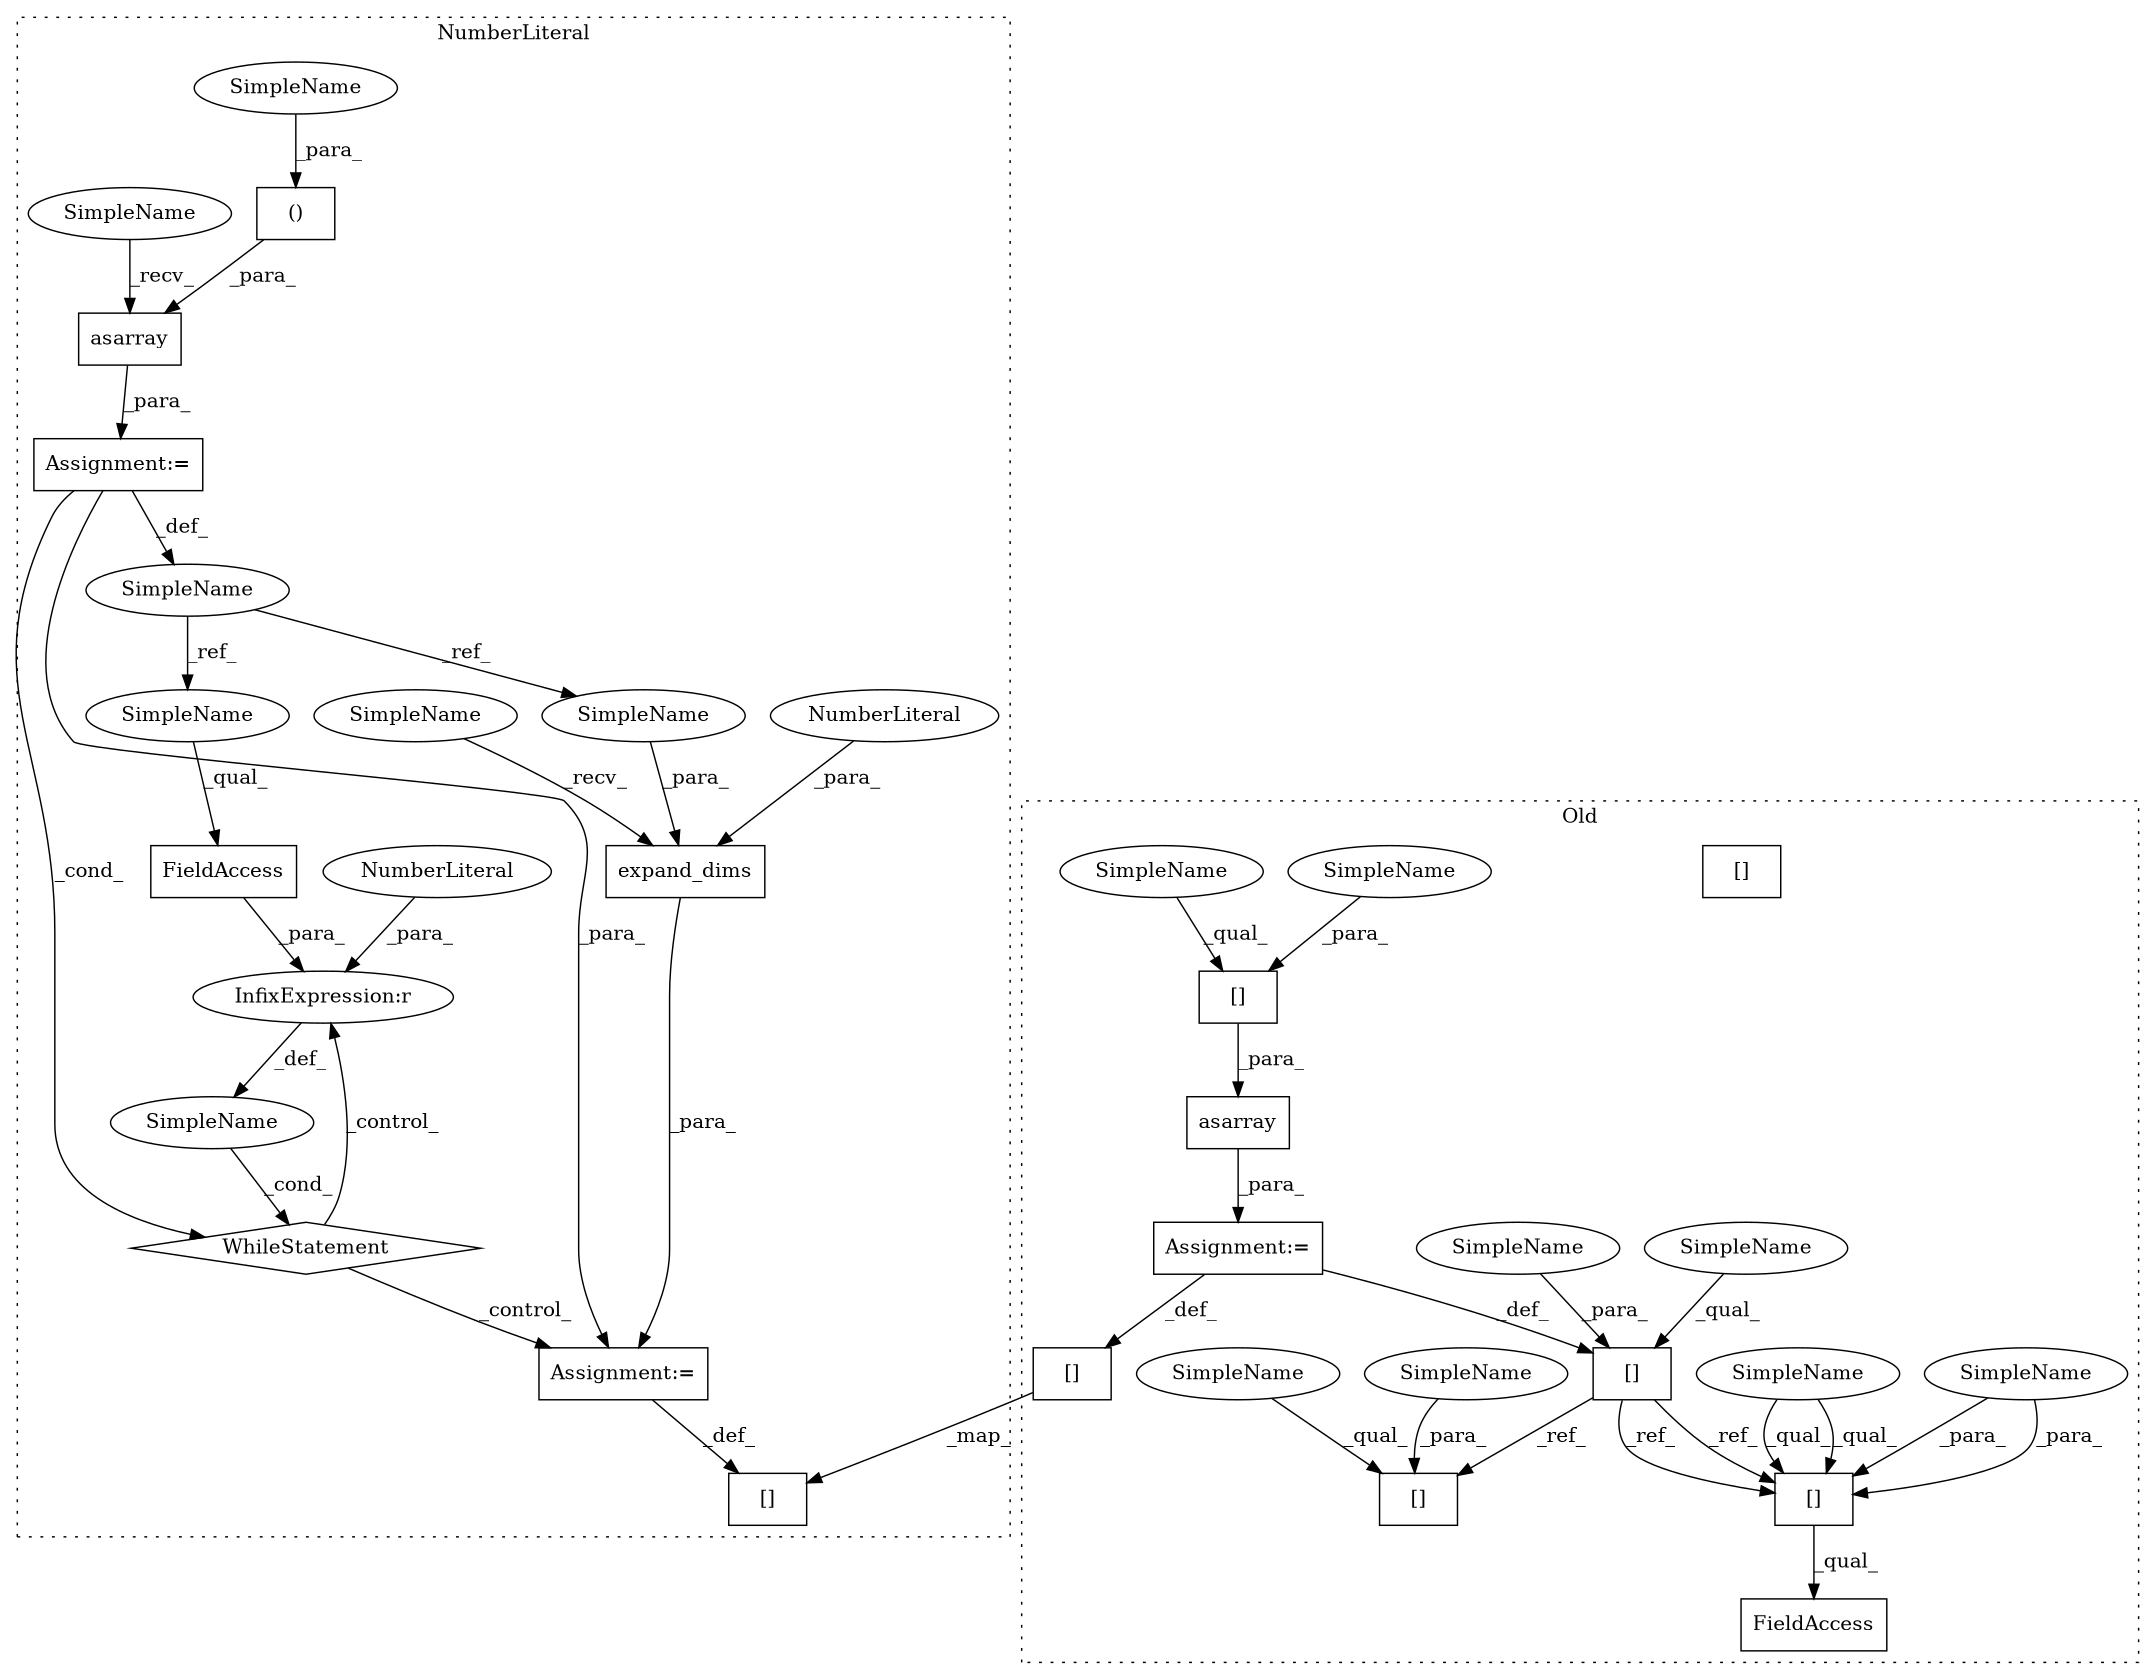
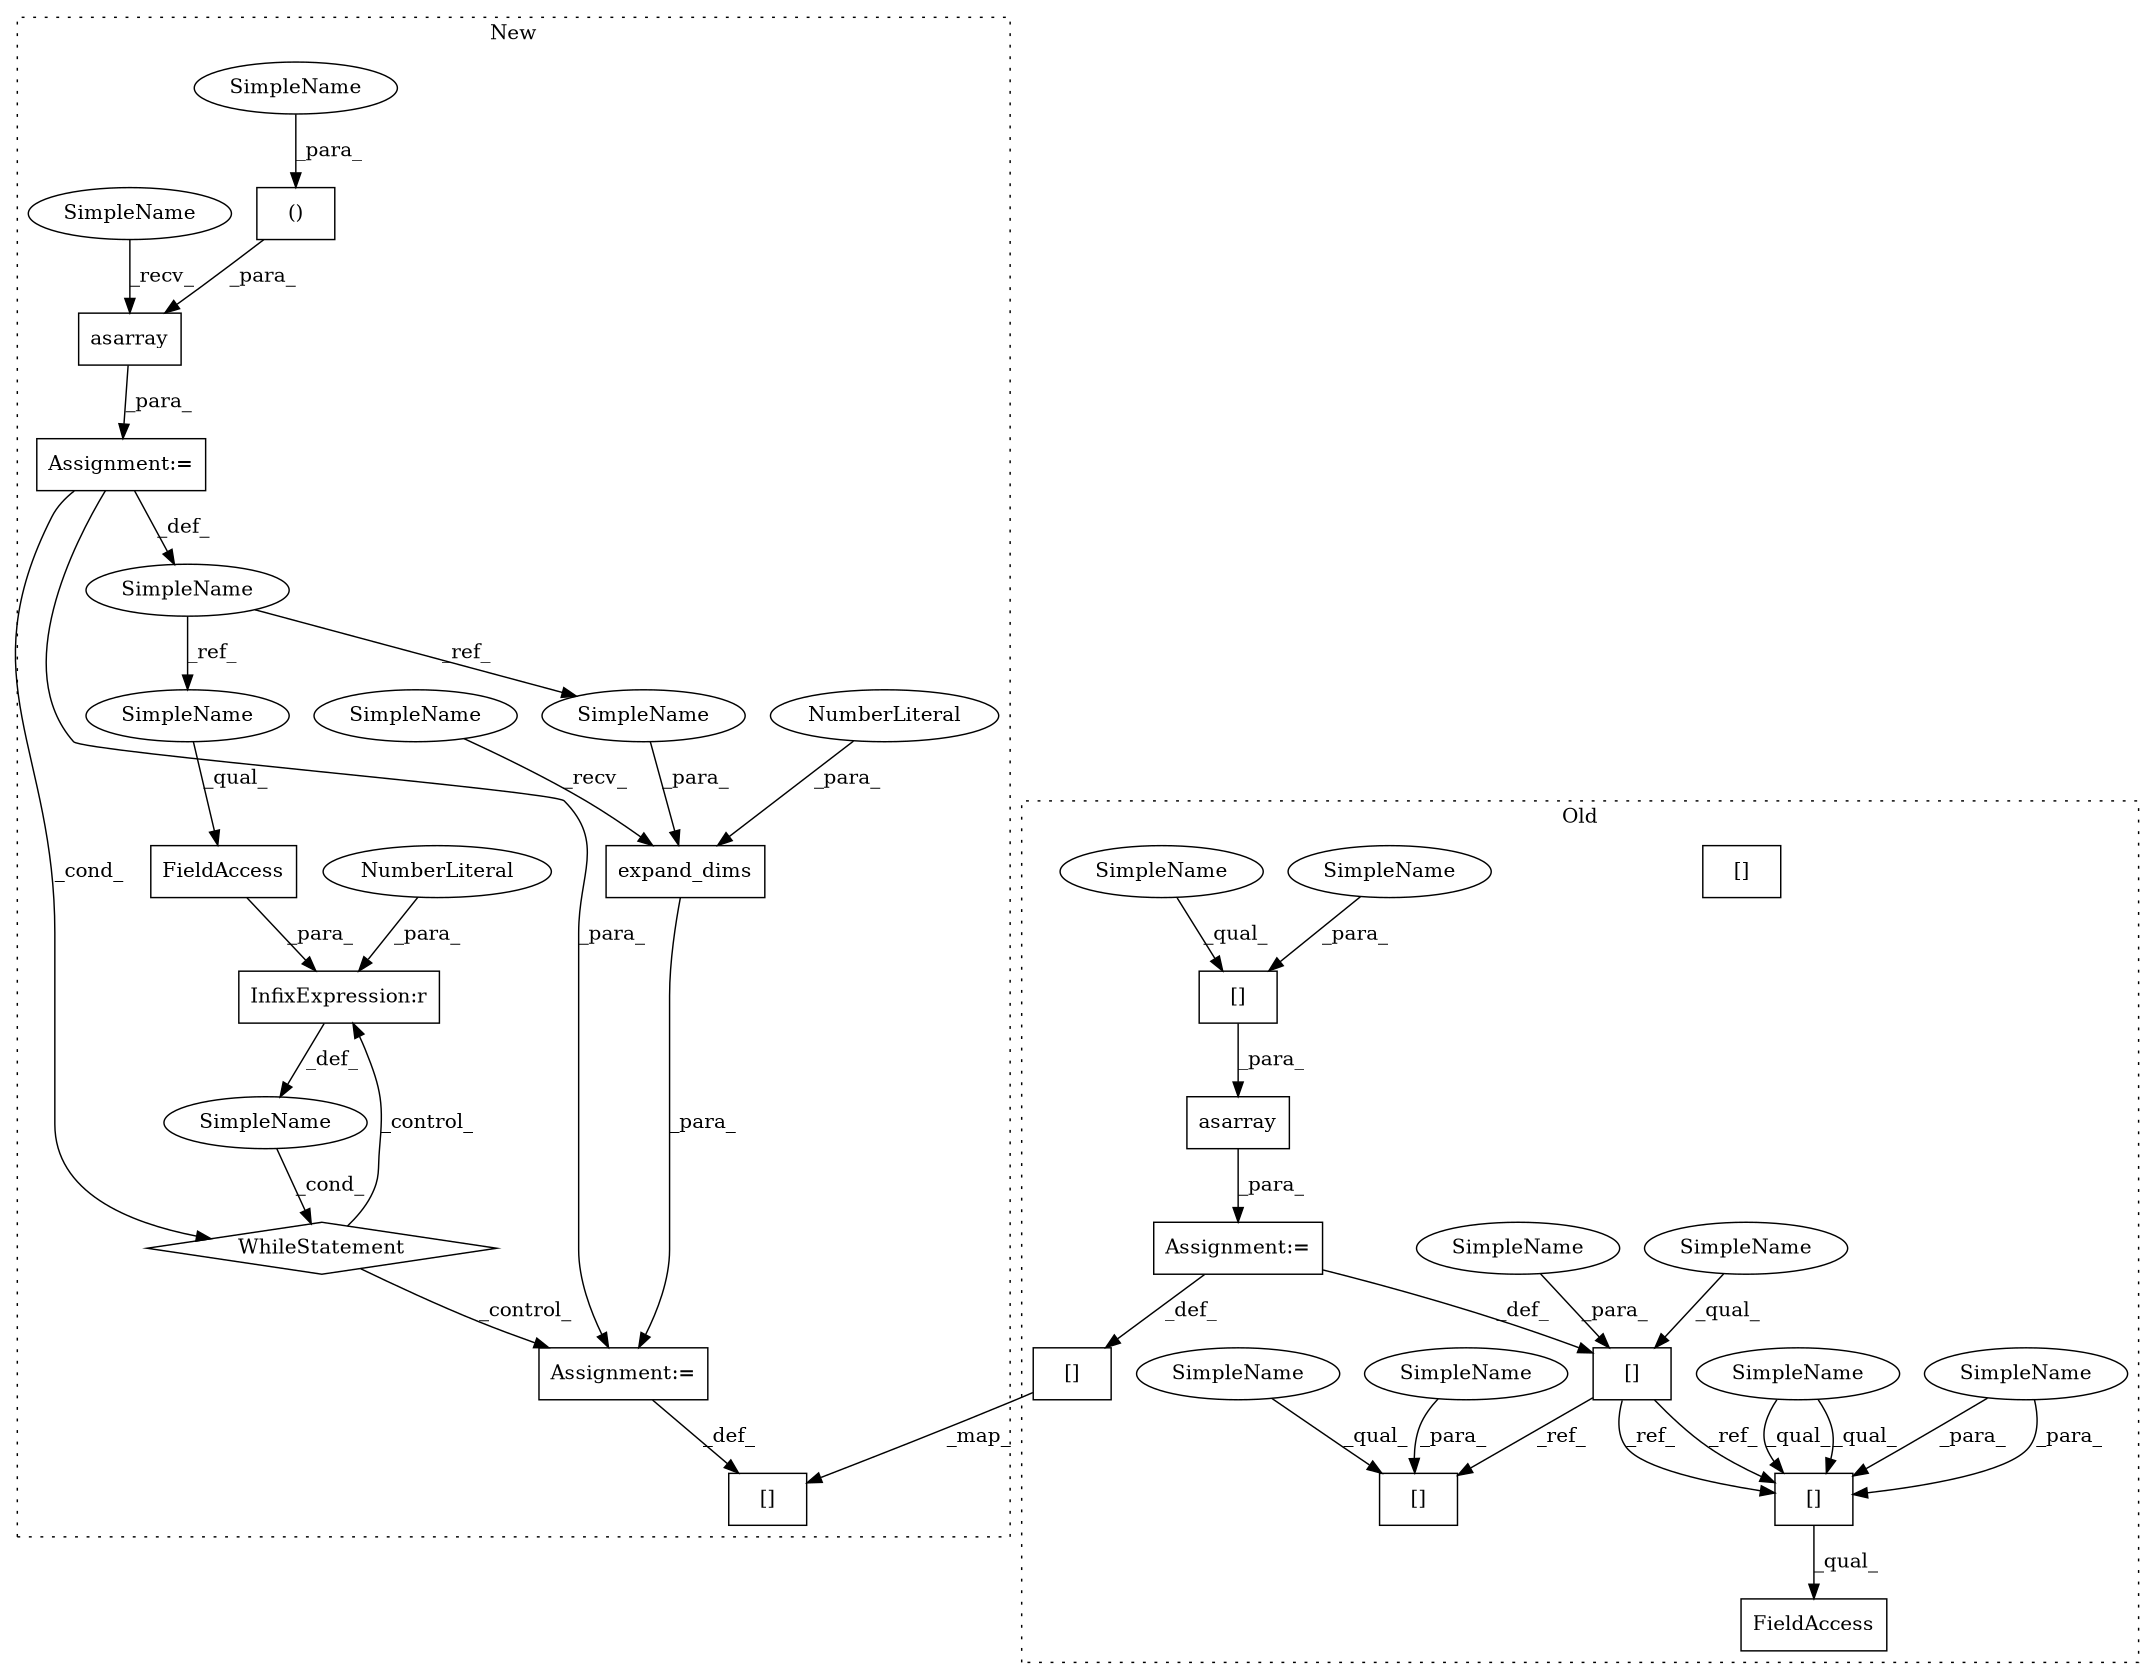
cluster "NumberLiteral": label "NumberLiteral" -> "New"
node "InfixExpression:r": shape ellipse -> box
